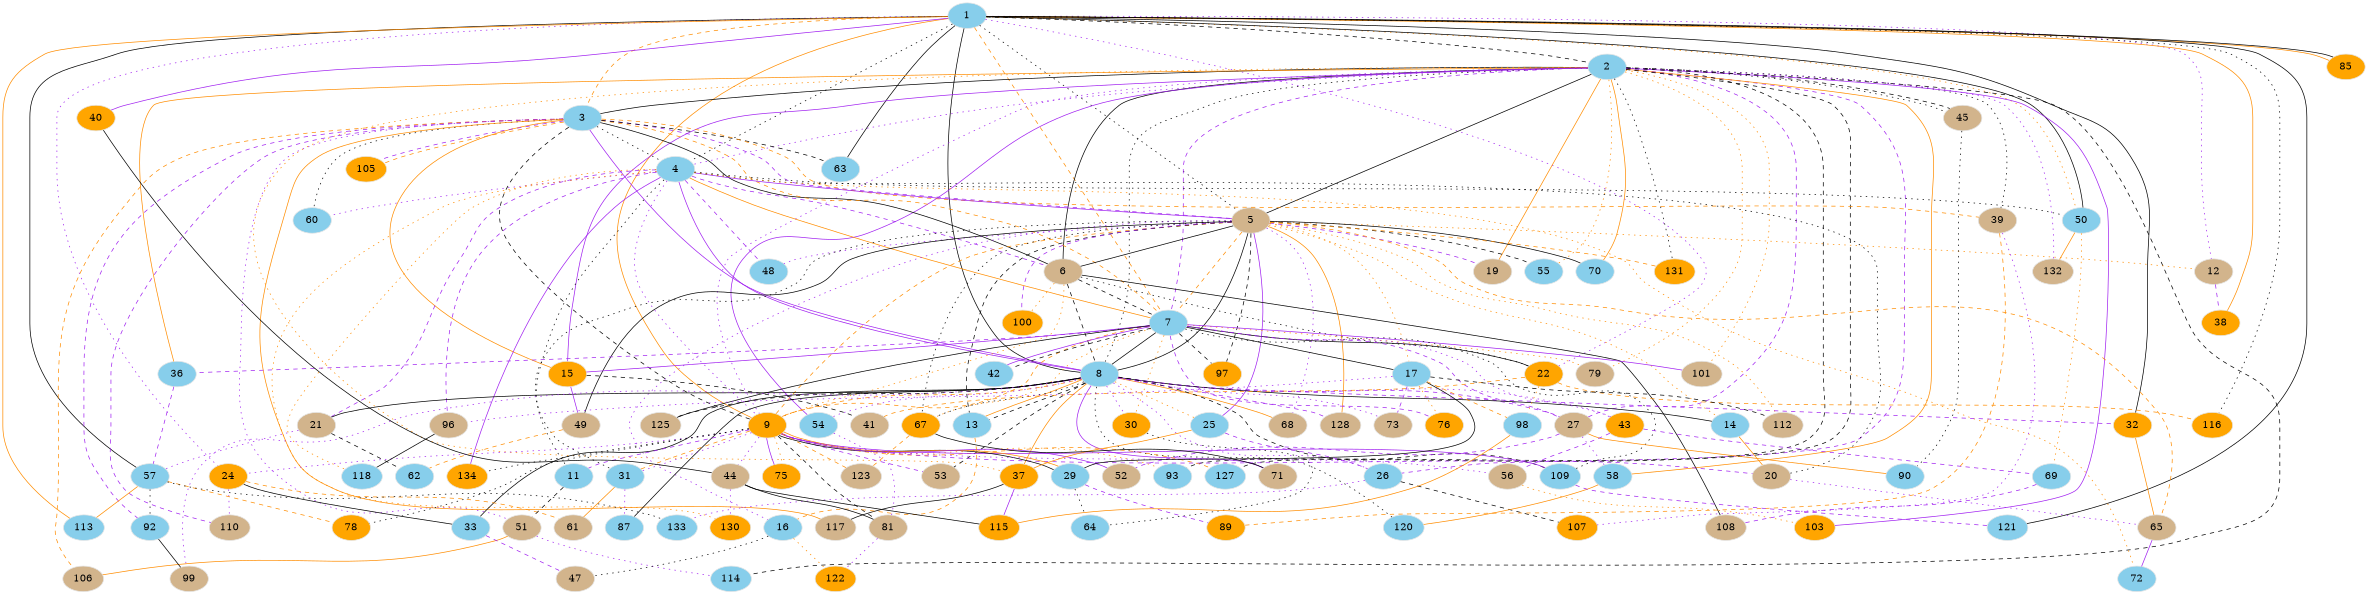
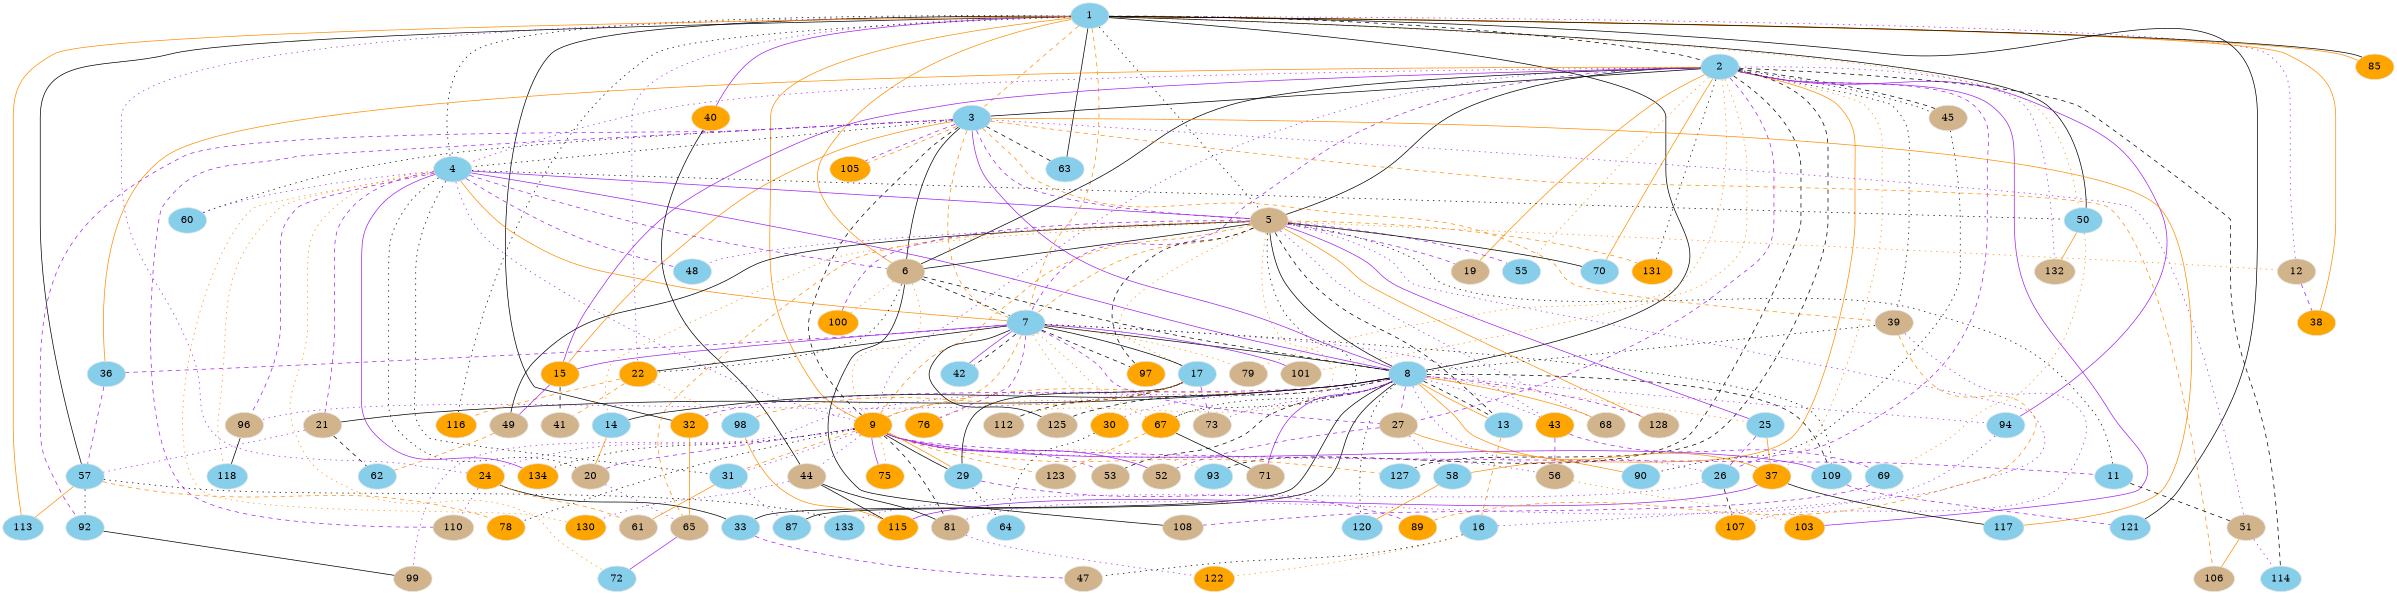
edge "2" -- "8": now "39" -- "8"
edge "1" -- "6": added
edge "5" -- "55": color black -> purple
node "54": label "54" -> "94"
node "117": fillcolor tan -> skyblue
